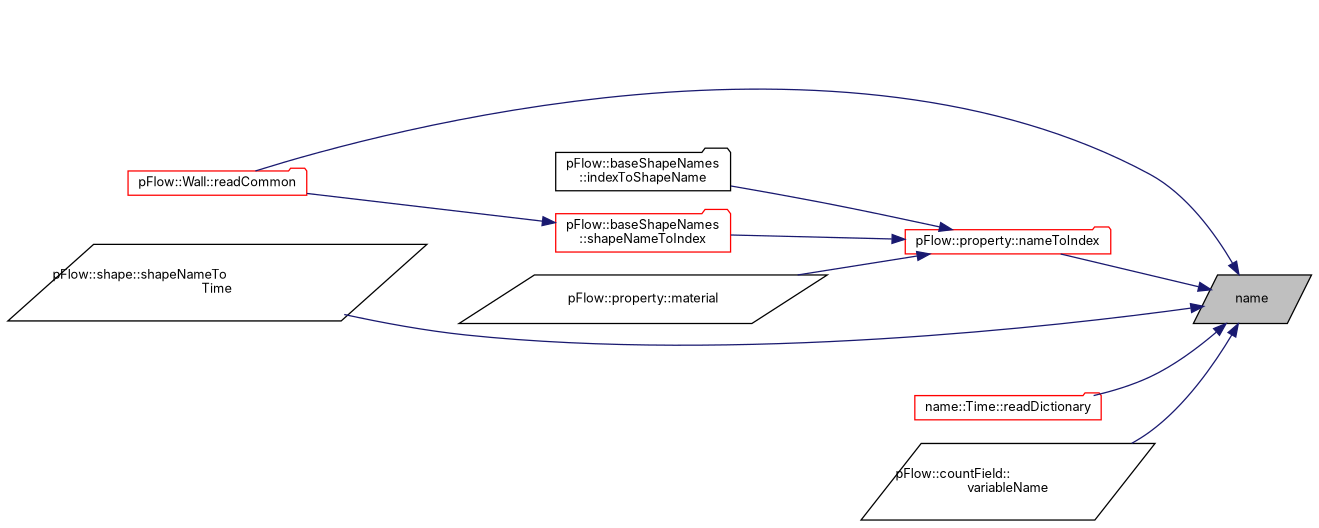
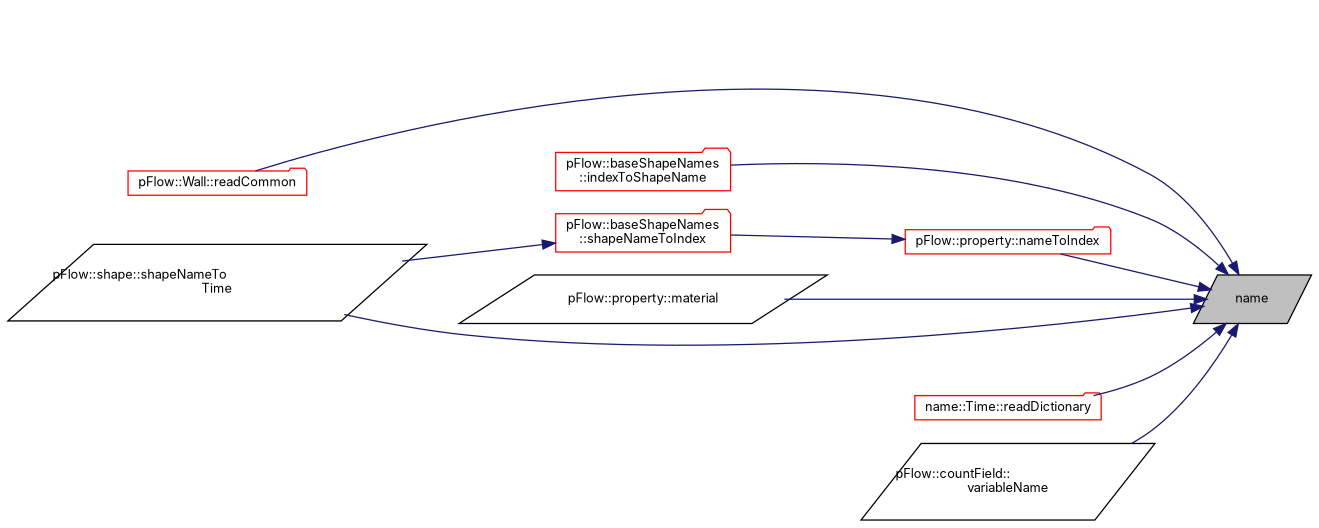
node "pFlow::baseShapeNames ::indexToShapeName": color black -> red
edge "pFlow::baseShapeNames ::indexToShapeName" -> "pFlow::property::nameToIndex": now "pFlow::baseShapeNames ::indexToShapeName" -> "name"
edge "pFlow::Wall::readCommon" -> "pFlow::baseShapeNames ::shapeNameToIndex": now "pFlow::shape::shapeNameTo Time" -> "pFlow::baseShapeNames ::shapeNameToIndex"
edge "pFlow::property::material" -> "pFlow::property::nameToIndex": now "pFlow::property::material" -> "name"
